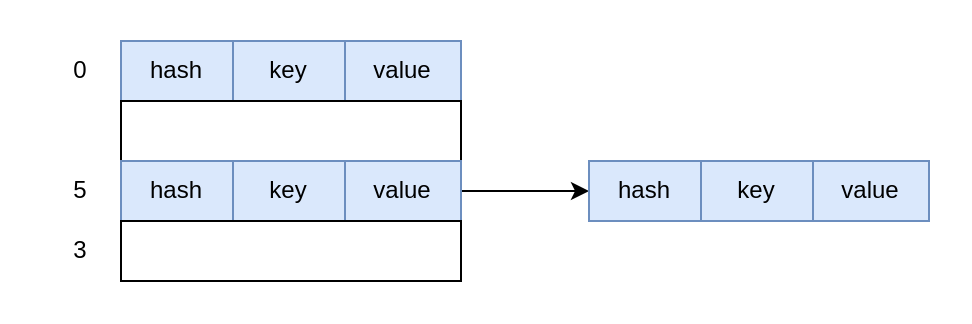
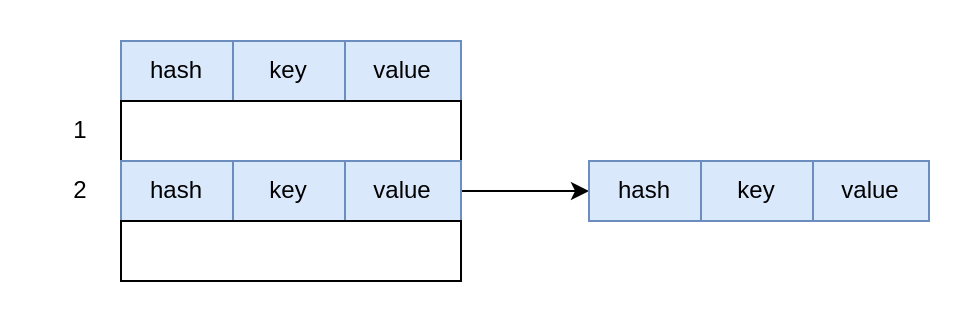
node "0": removed
node "1": added
node "5": label "5" -> "2"
node "3": removed
